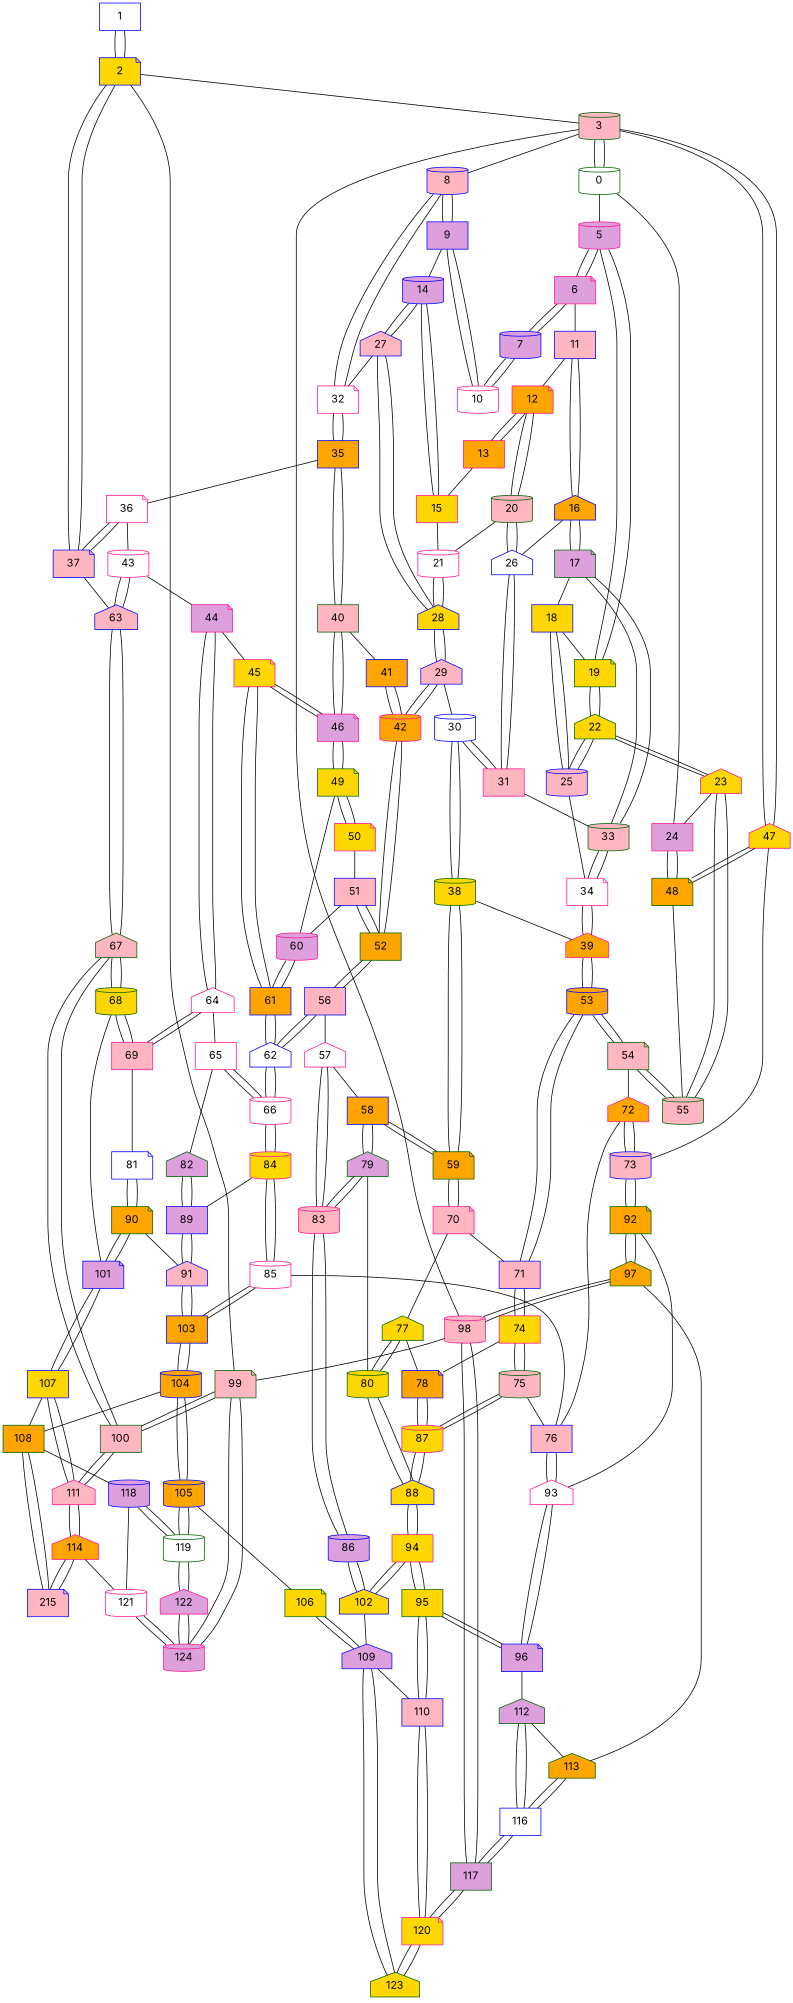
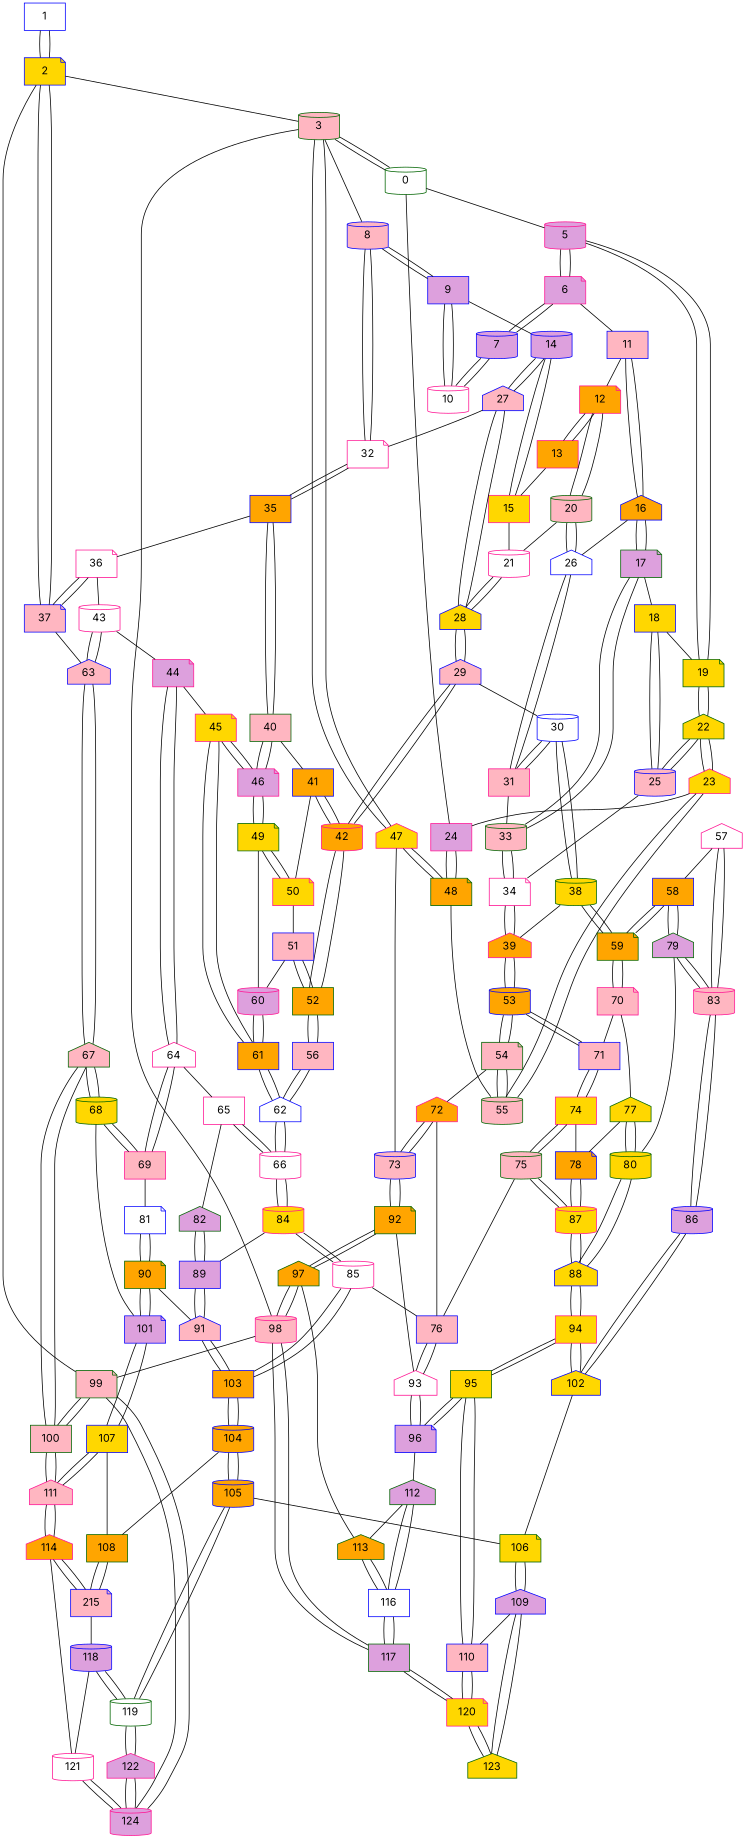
edge "41" -- "50": added
edge "56" -- "57": removed
edge "108" -- "118": now "215" -- "118"
edge "102" -- "109": now "102" -- "106"
